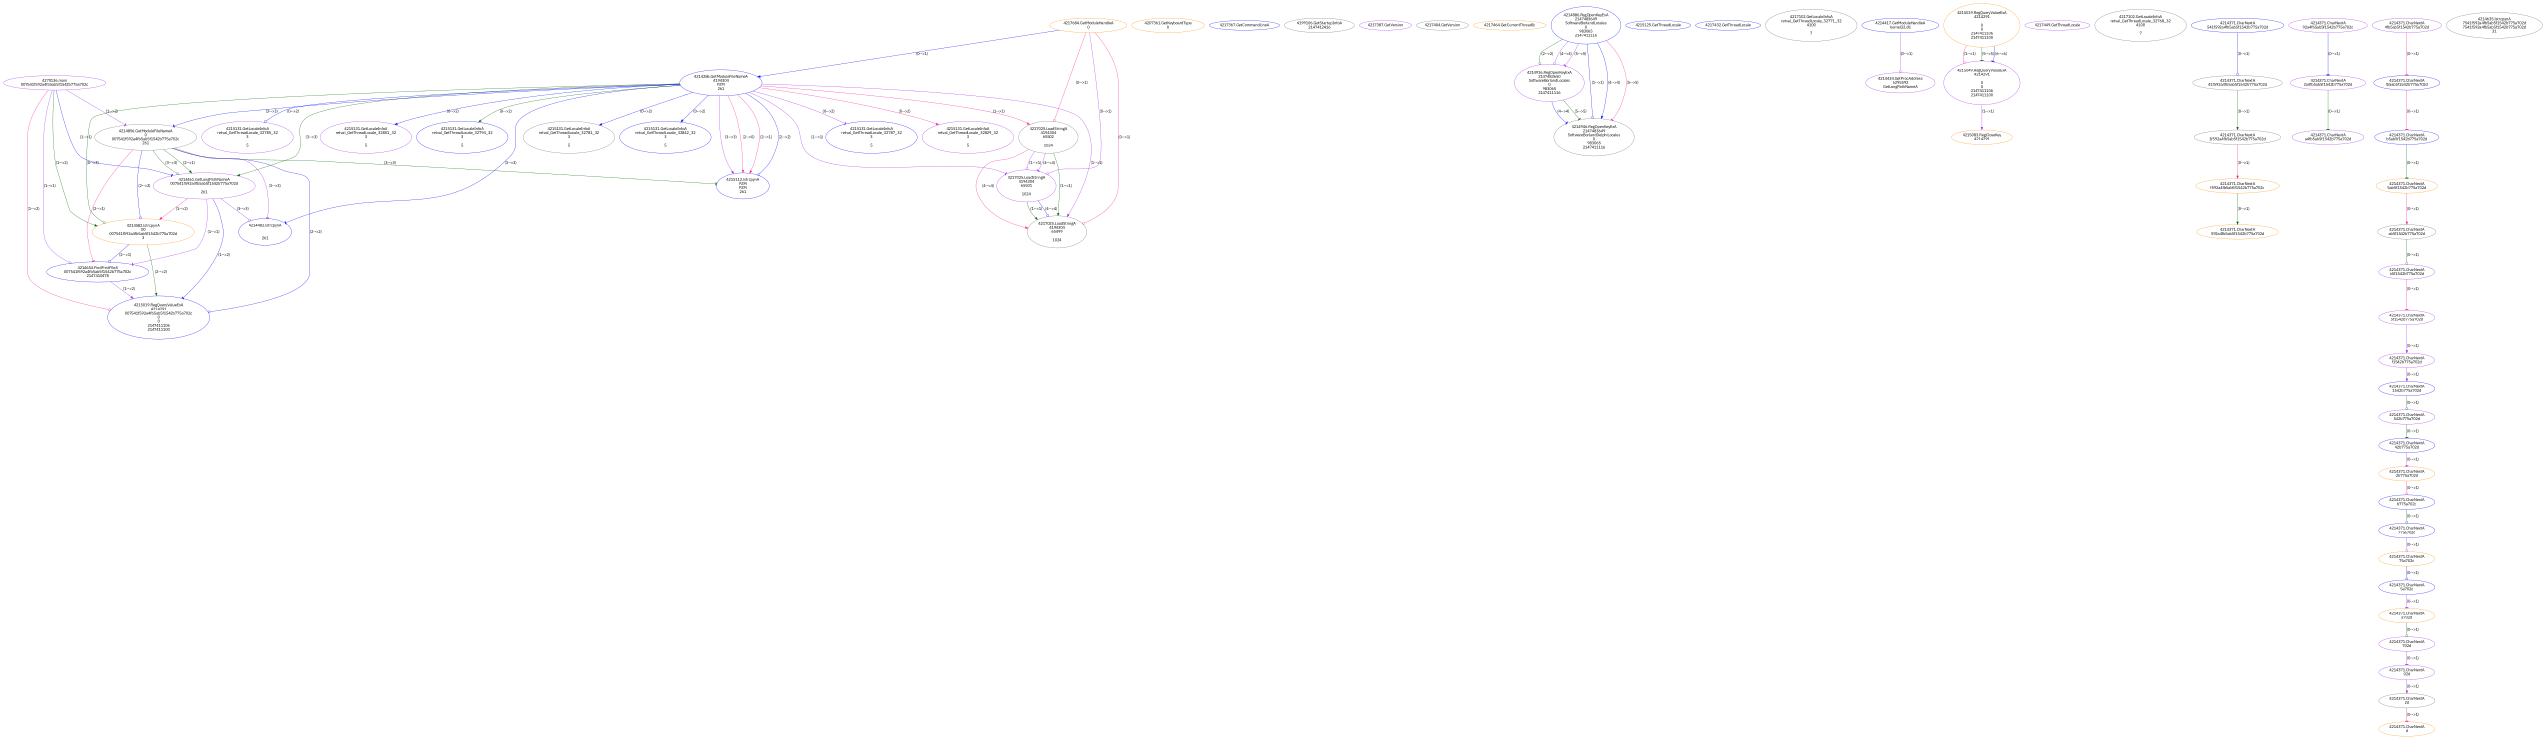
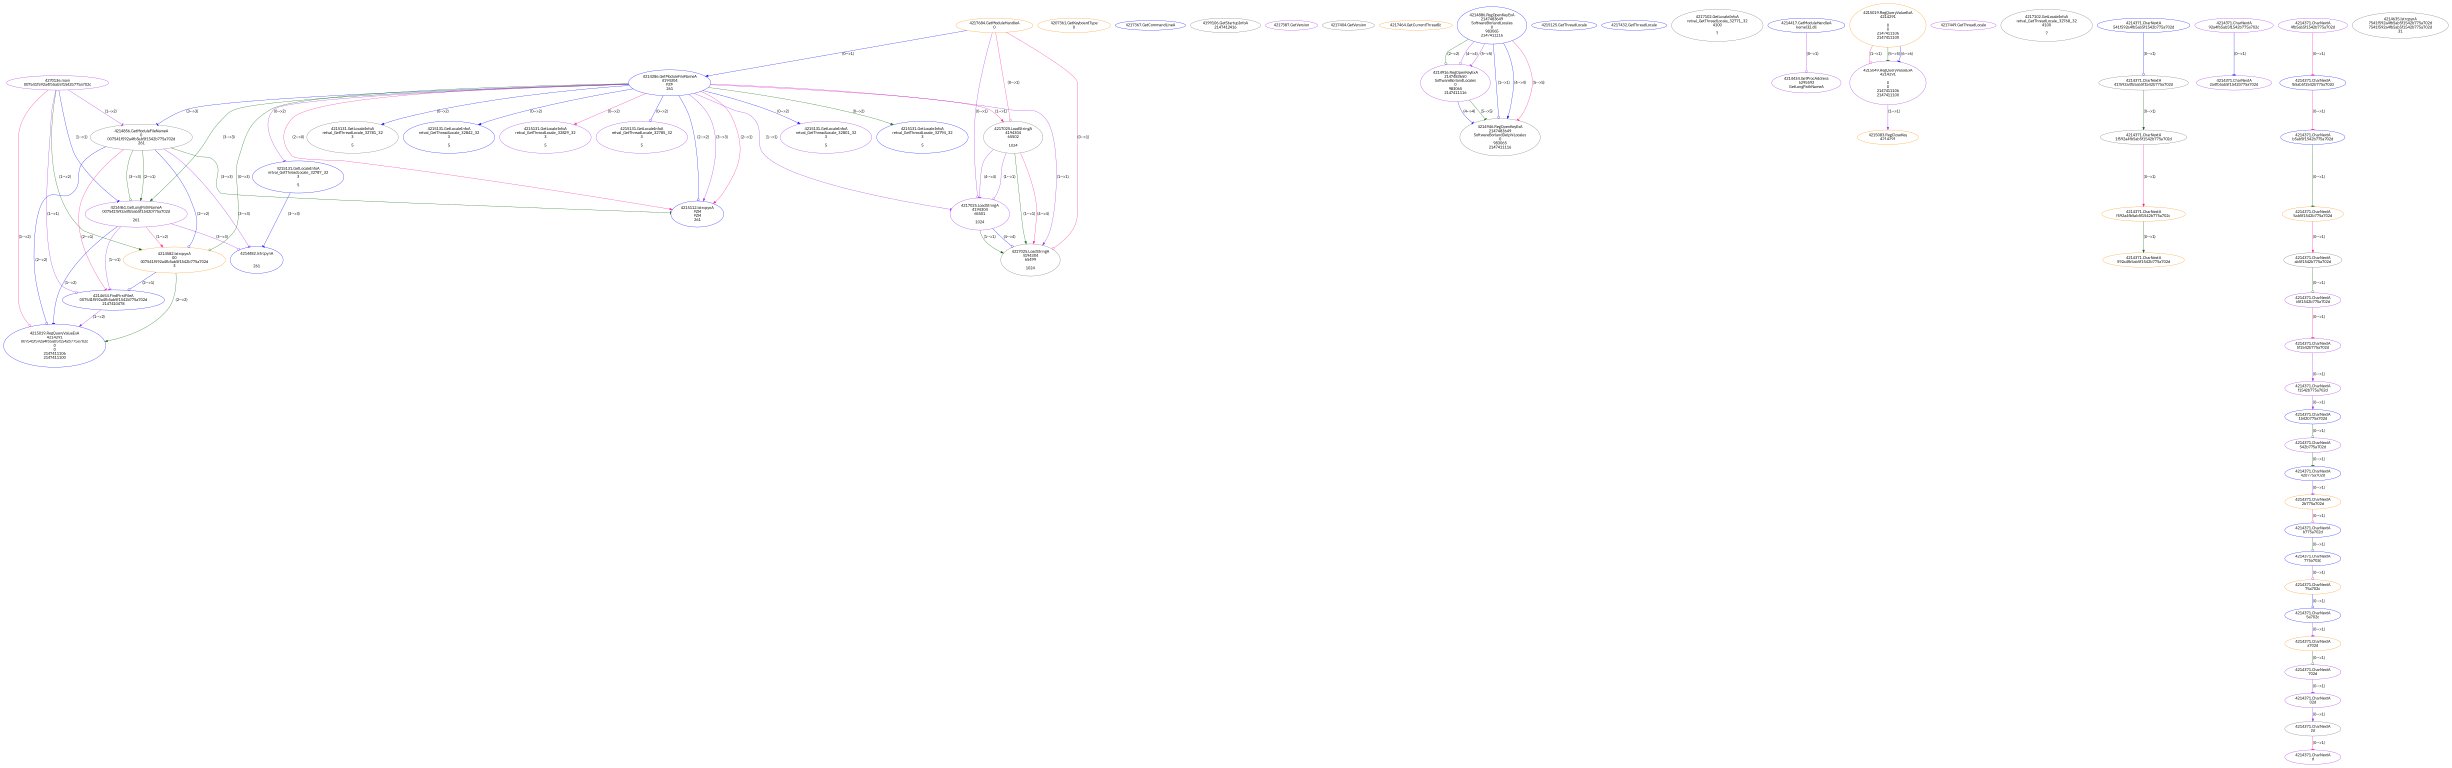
node "4214371.CharNextA a4fb5ab5f1542b775a702d": removed
edge "4214286.GetModuleFileNameA 4194304 PZM 261" -> "4214482.lstrcpynA 261": now "4215131.GetLocaleInfoA retval_GetThreadLocale_32787_32 3 5" -> "4214482.lstrcpynA 261"
node "4214371.CharNextA d": color darkorange -> purple
